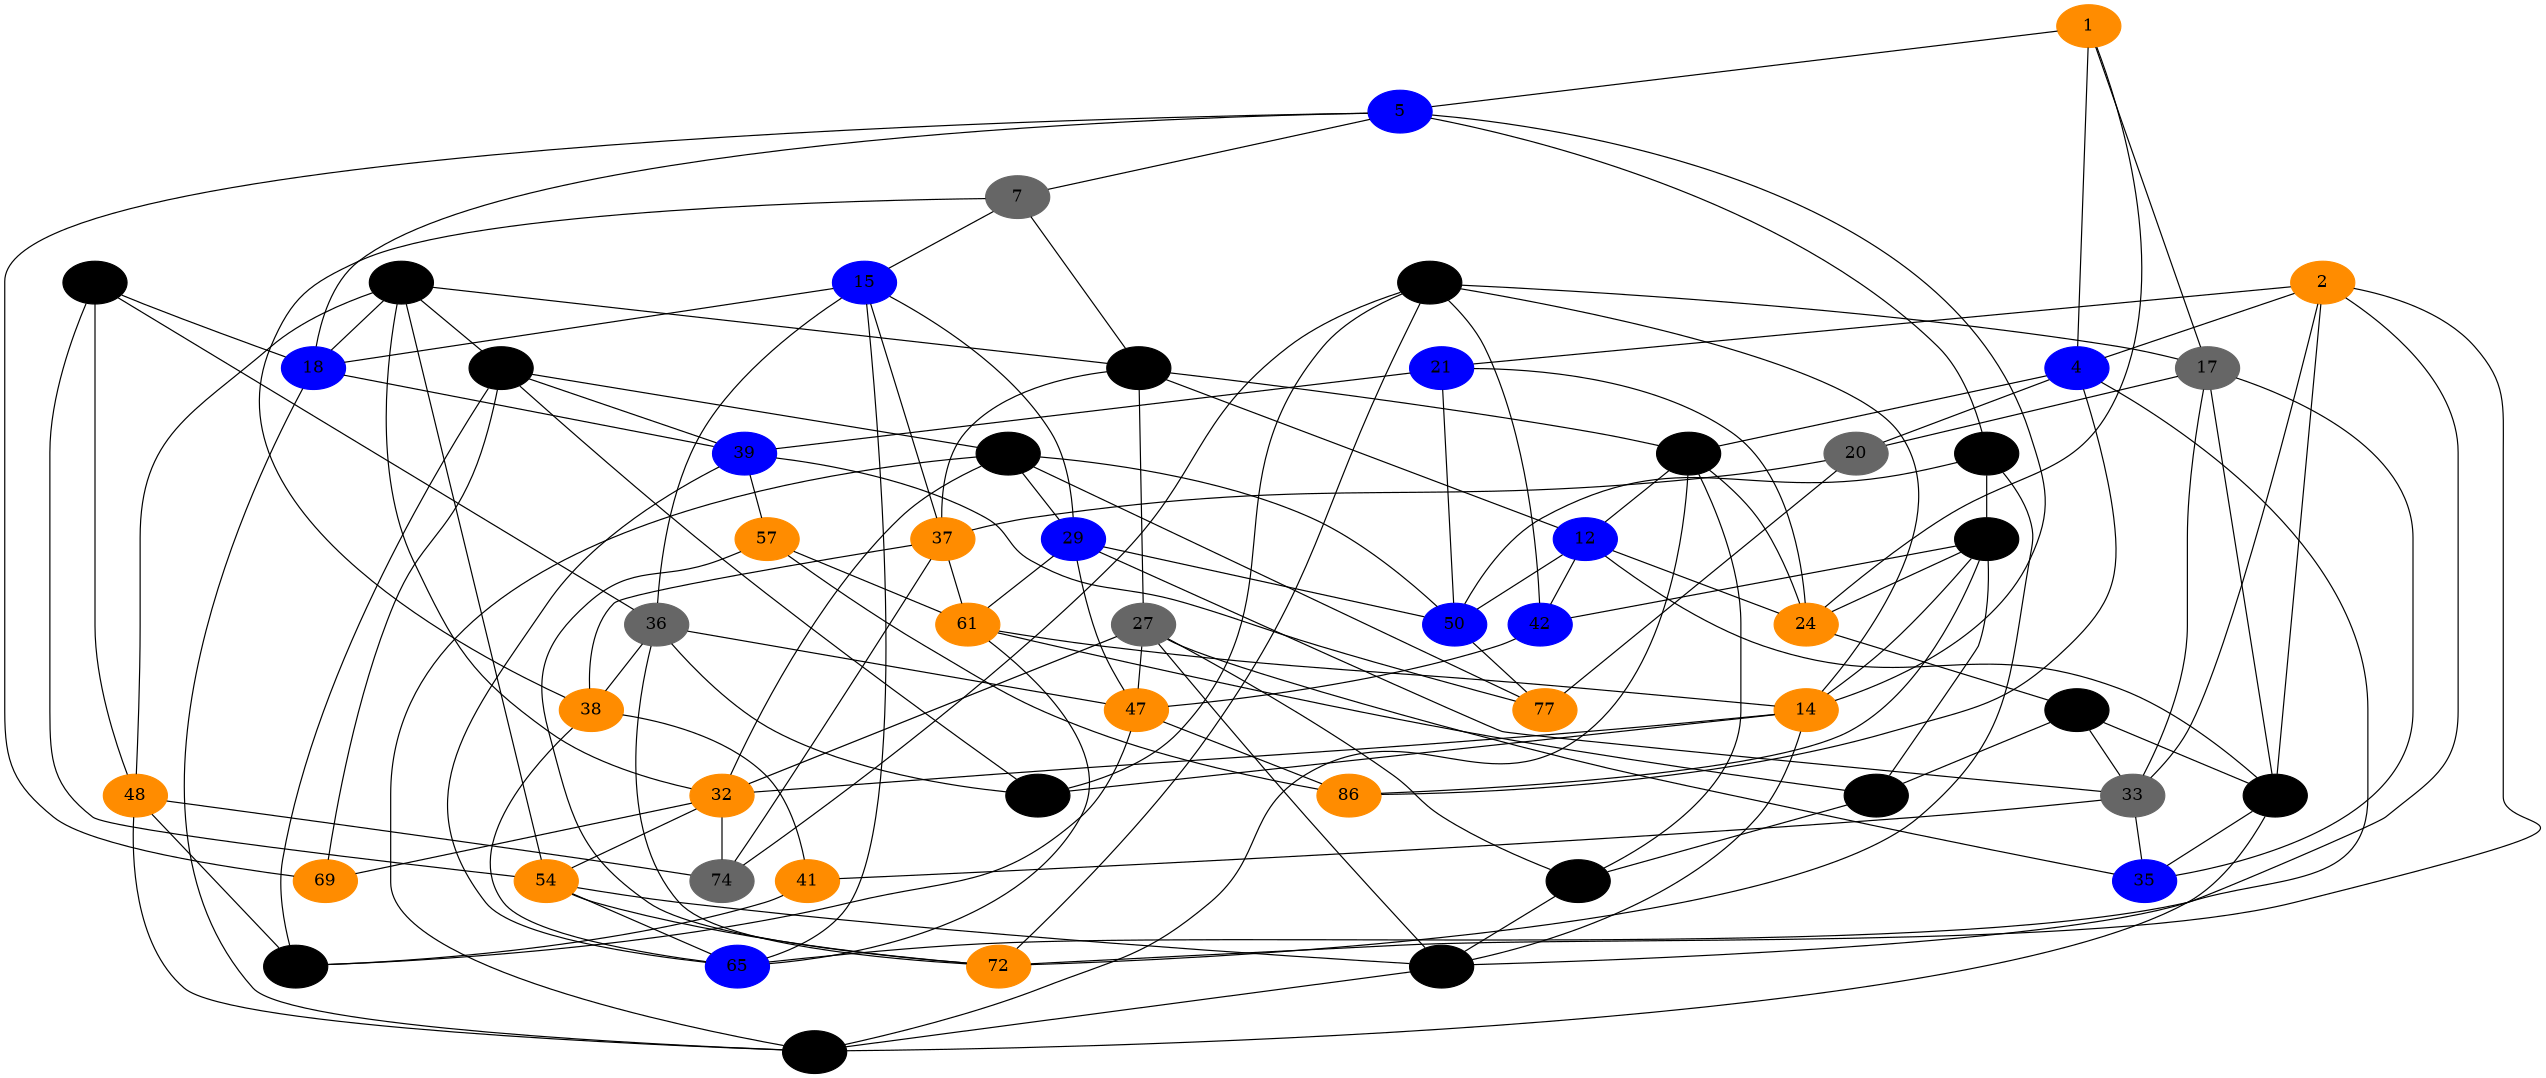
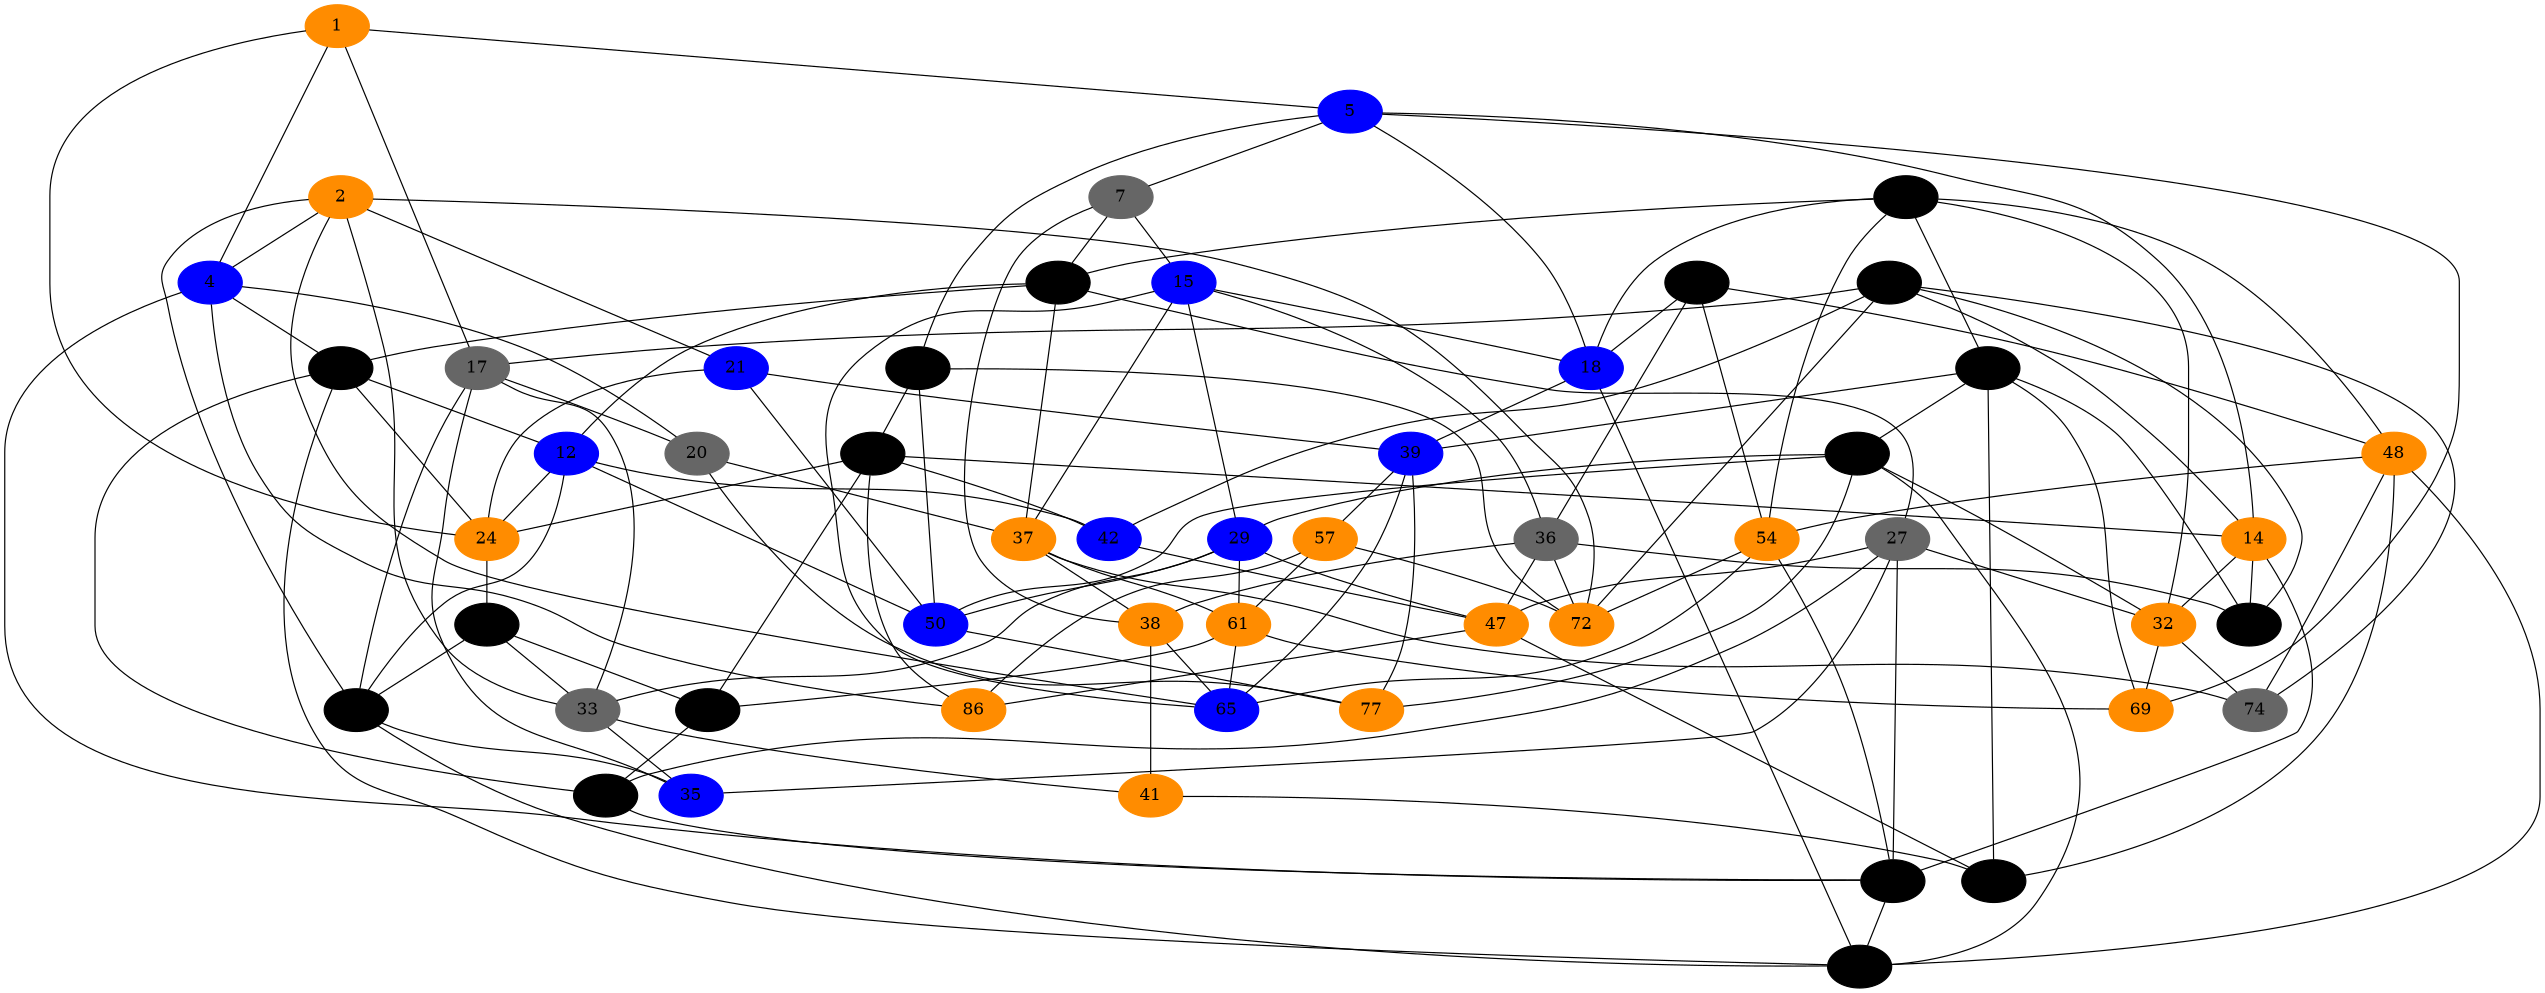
edge "61" -- "14": now "61" -- "69"
edge "32" -- "54": now "48" -- "54"
